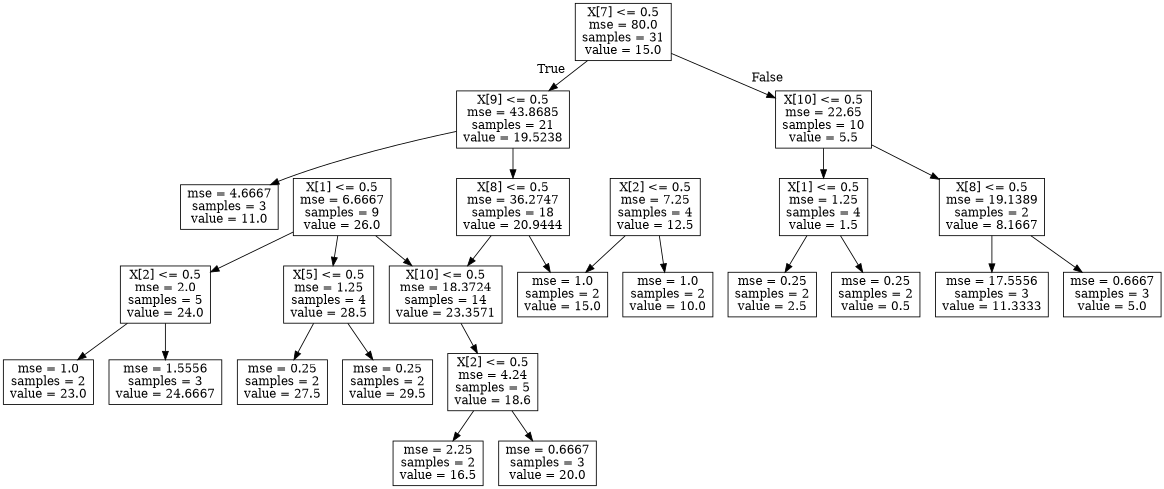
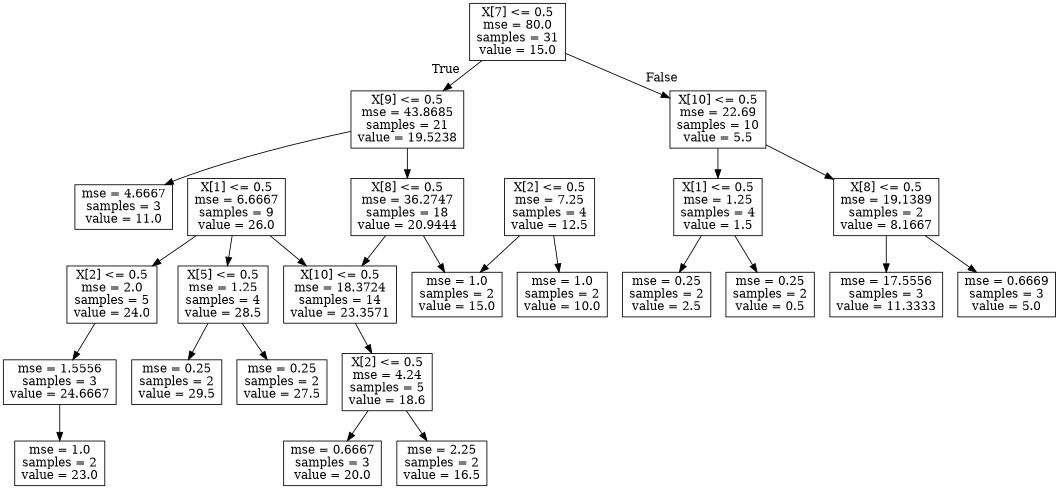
node "X[10] <= 0.5 mse = 22.65 samples = 10 value = 5.5": label "X[10] <= 0.5 mse = 22.65 samples = 10 value = 5.5" -> "X[10] <= 0.5 mse = 22.69 samples = 10 value = 5.5"
node "mse = 0.6667 samples = 3 value = 5.0": label "mse = 0.6667 samples = 3 value = 5.0" -> "mse = 0.6669 samples = 3 value = 5.0"
edge "X[2] <= 0.5 mse = 2.0 samples = 5 value = 24.0" -> "mse = 1.0 samples = 2 value = 23.0": now "mse = 1.5556 samples = 3 value = 24.6667" -> "mse = 1.0 samples = 2 value = 23.0"
